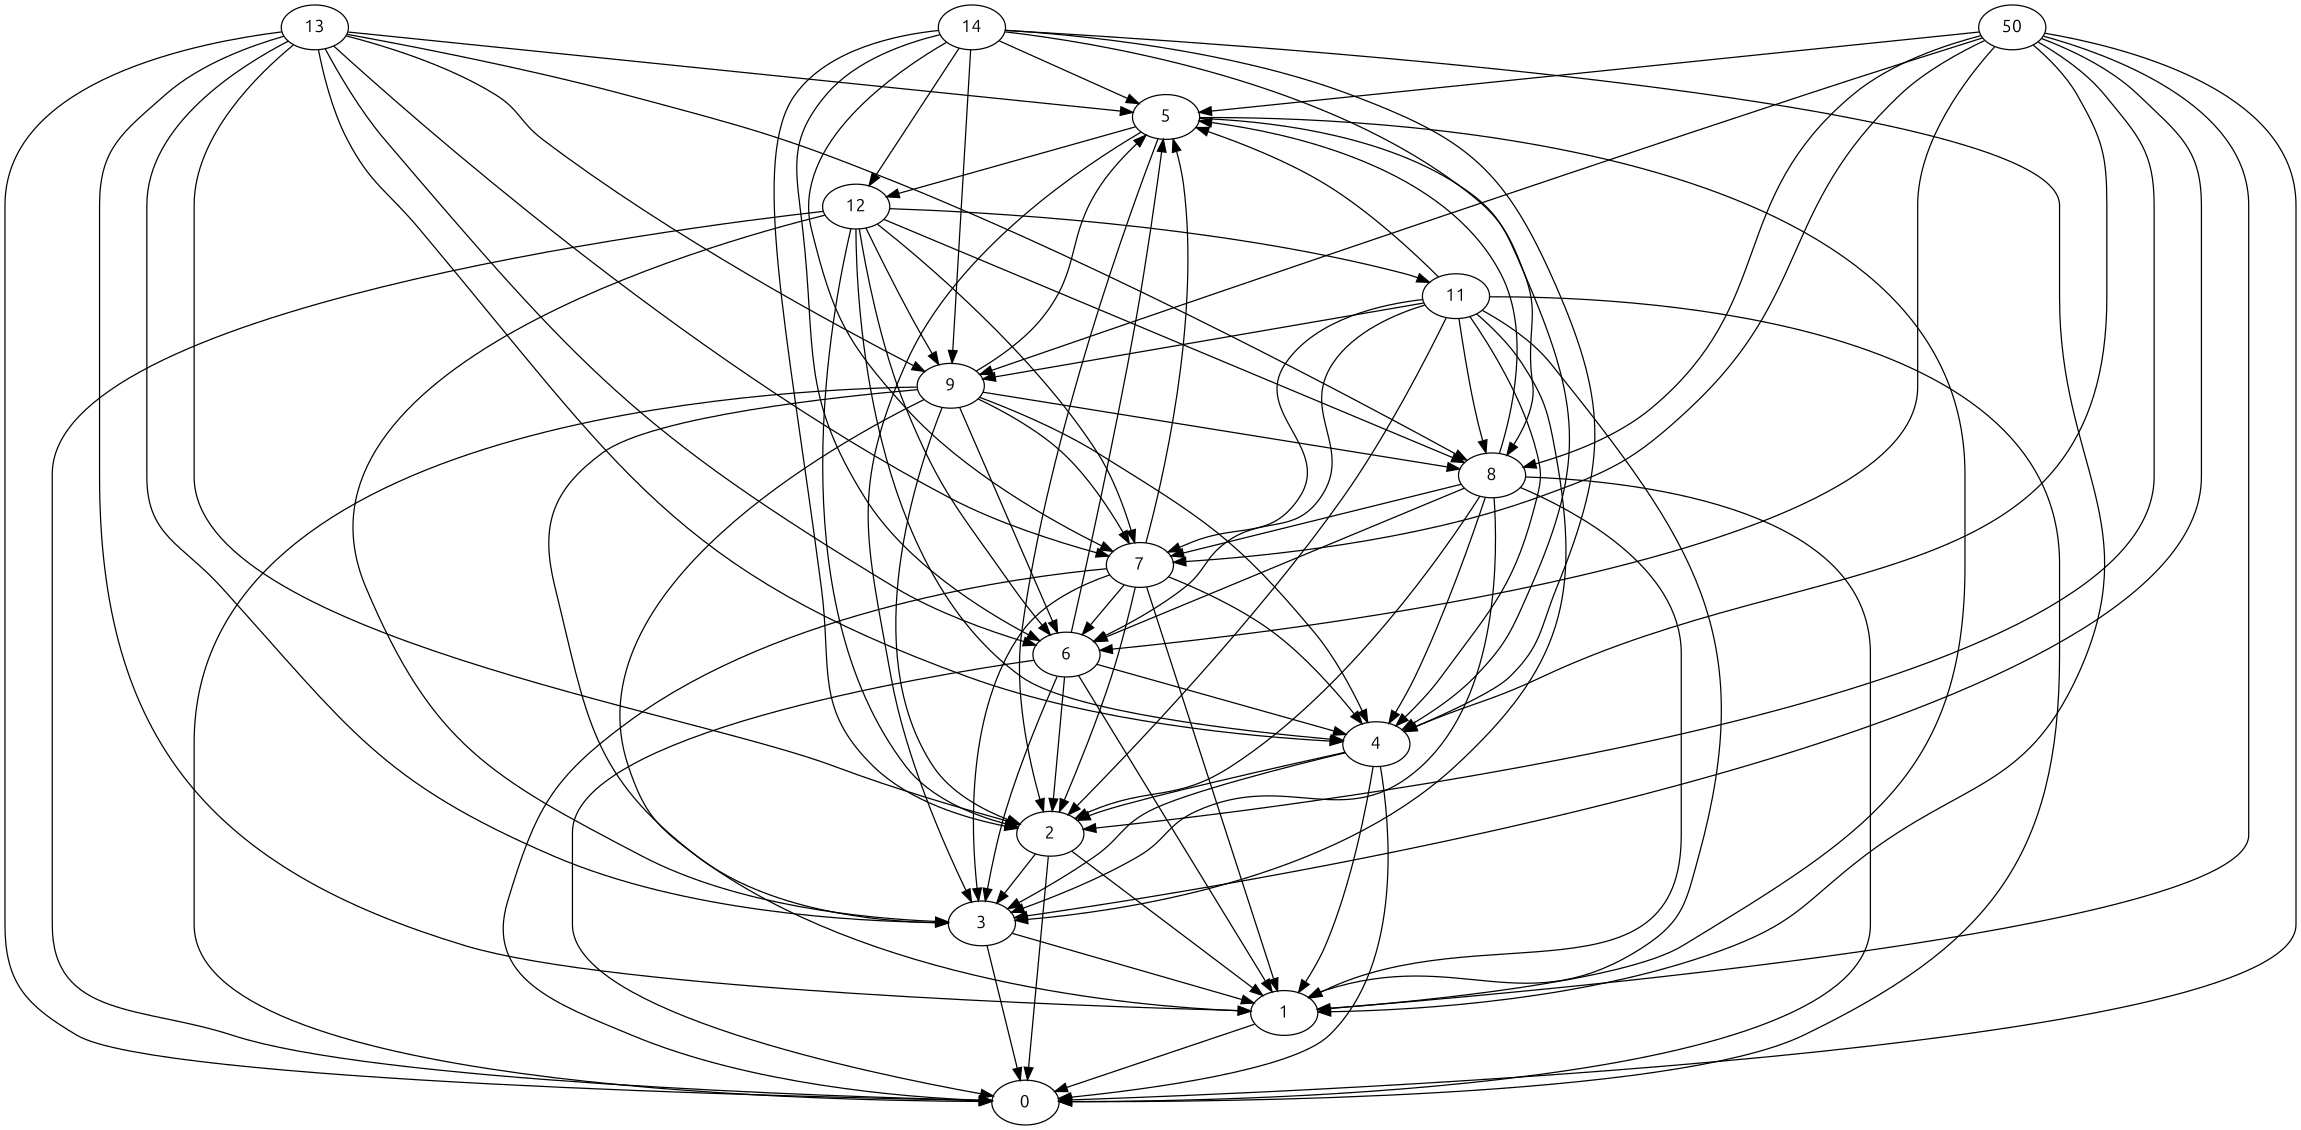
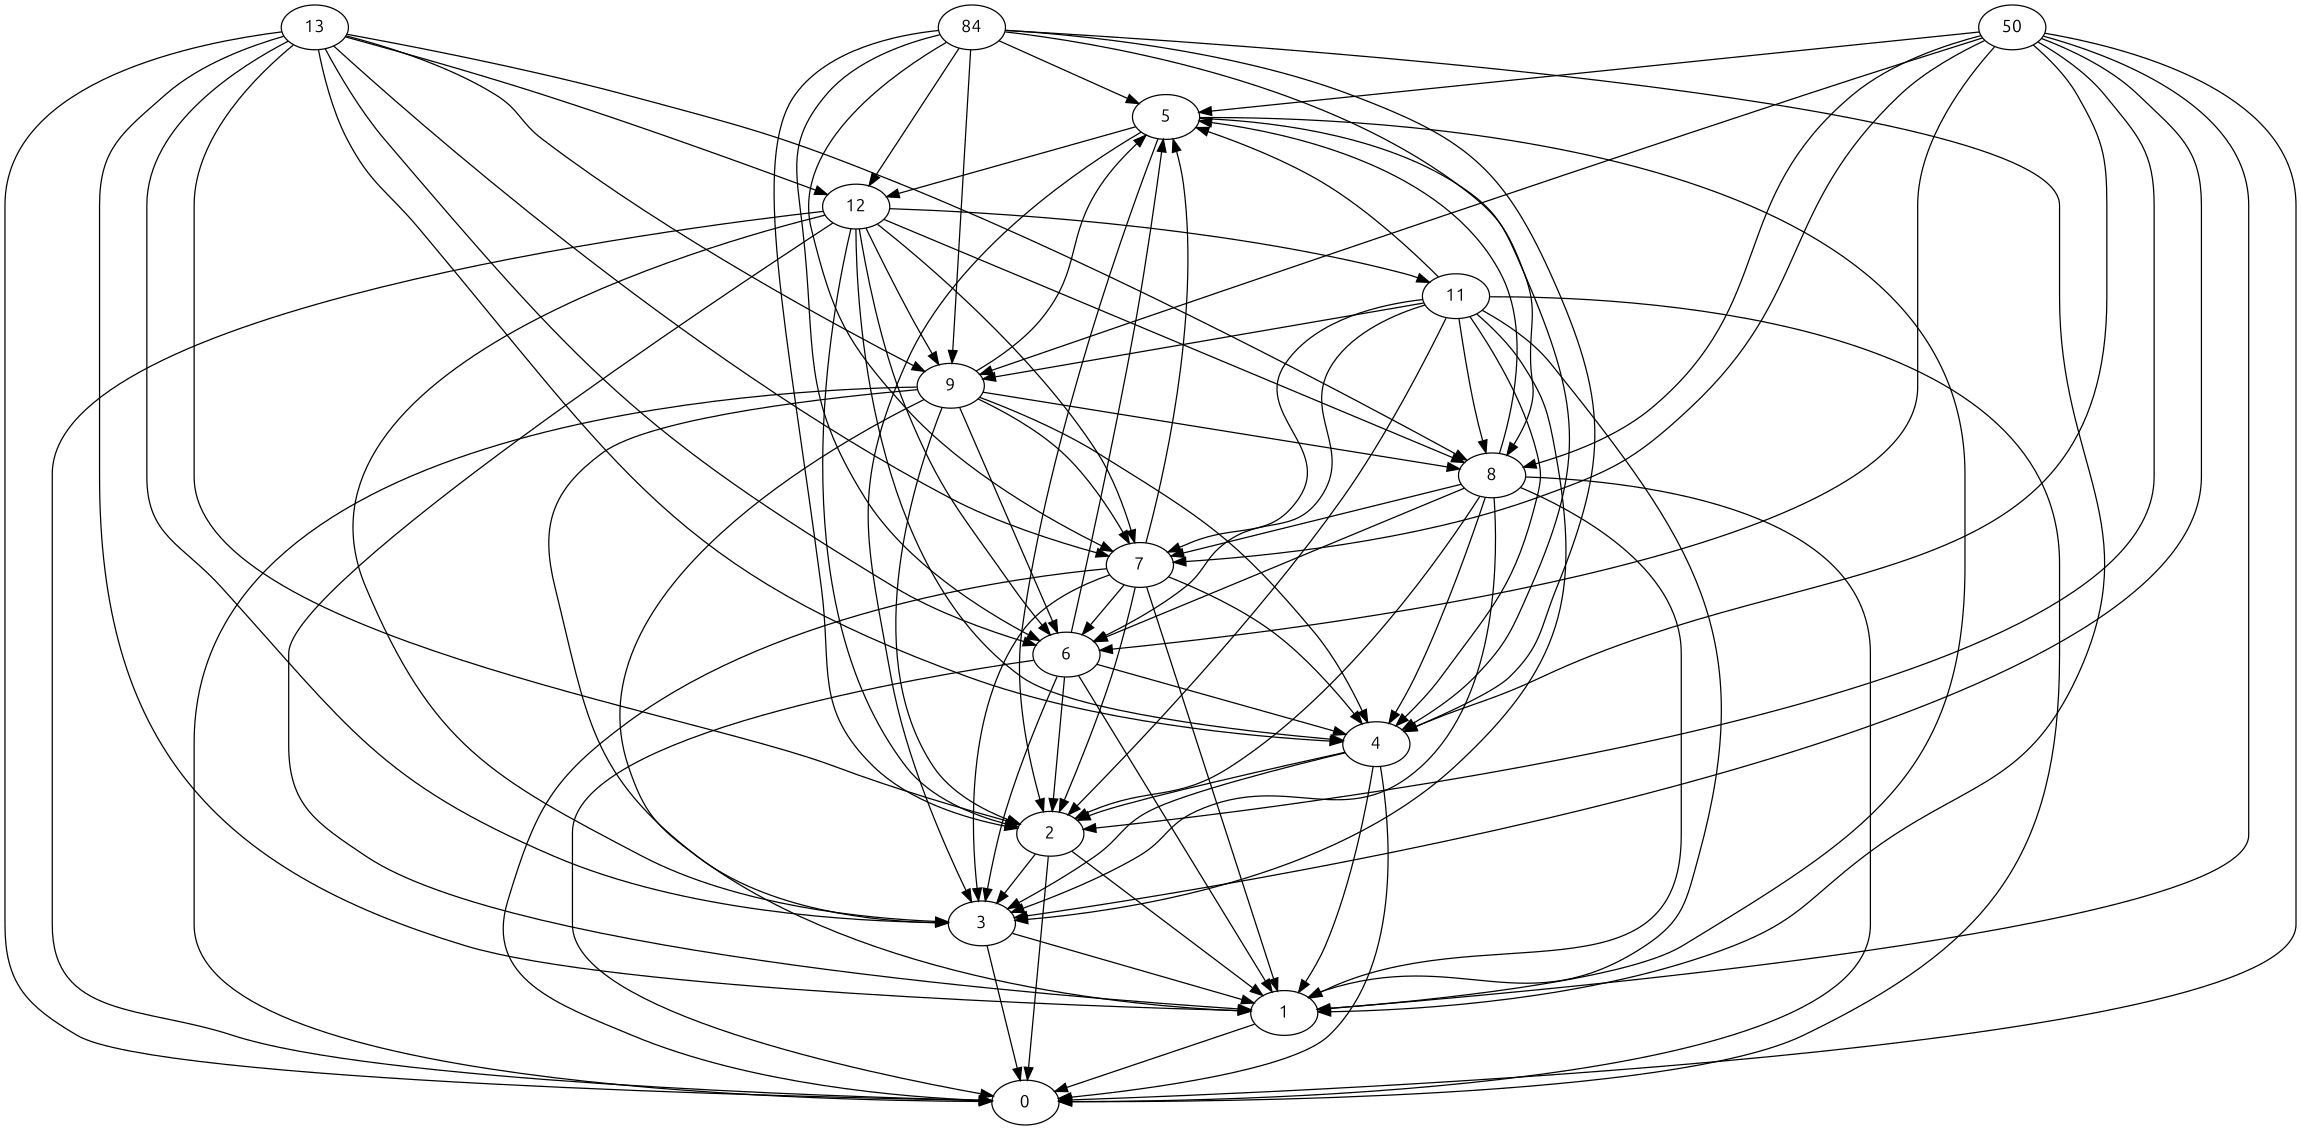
node "14": label "14" -> "84"
edge "13" -> "5": now "13" -> "12"
edge "12" -> "1": added
